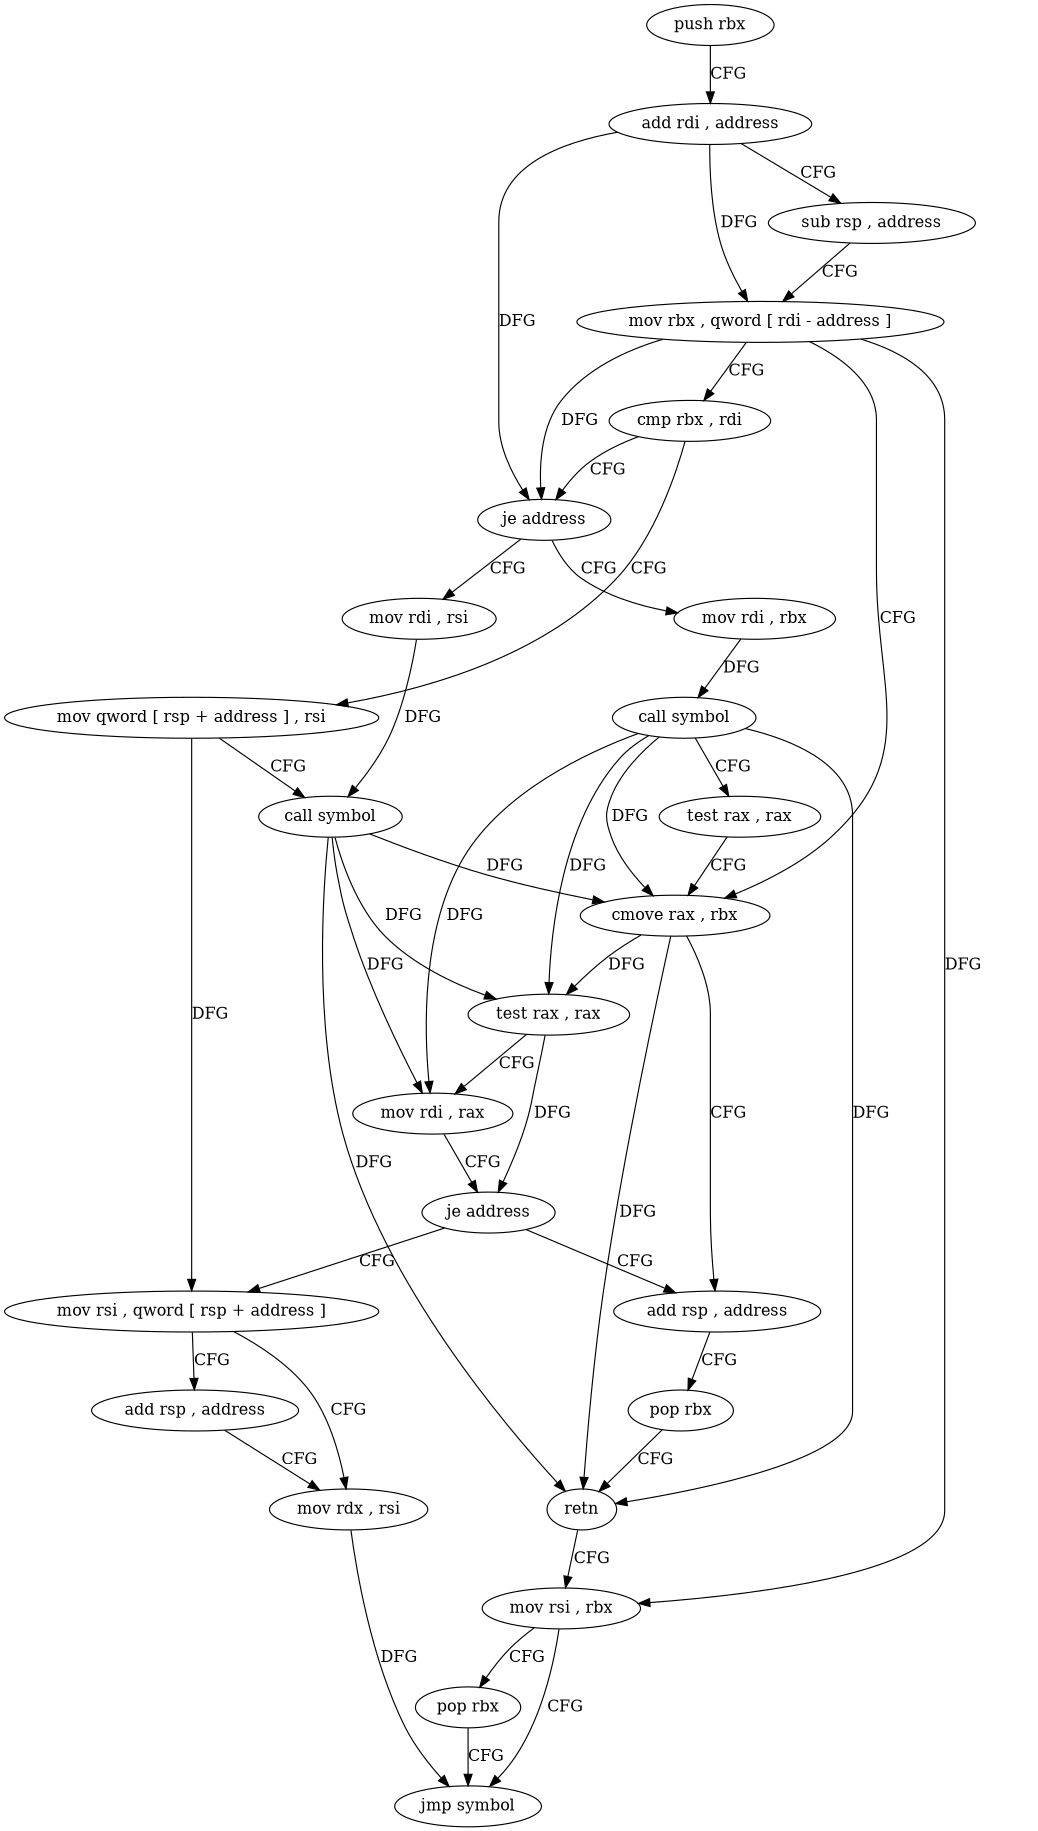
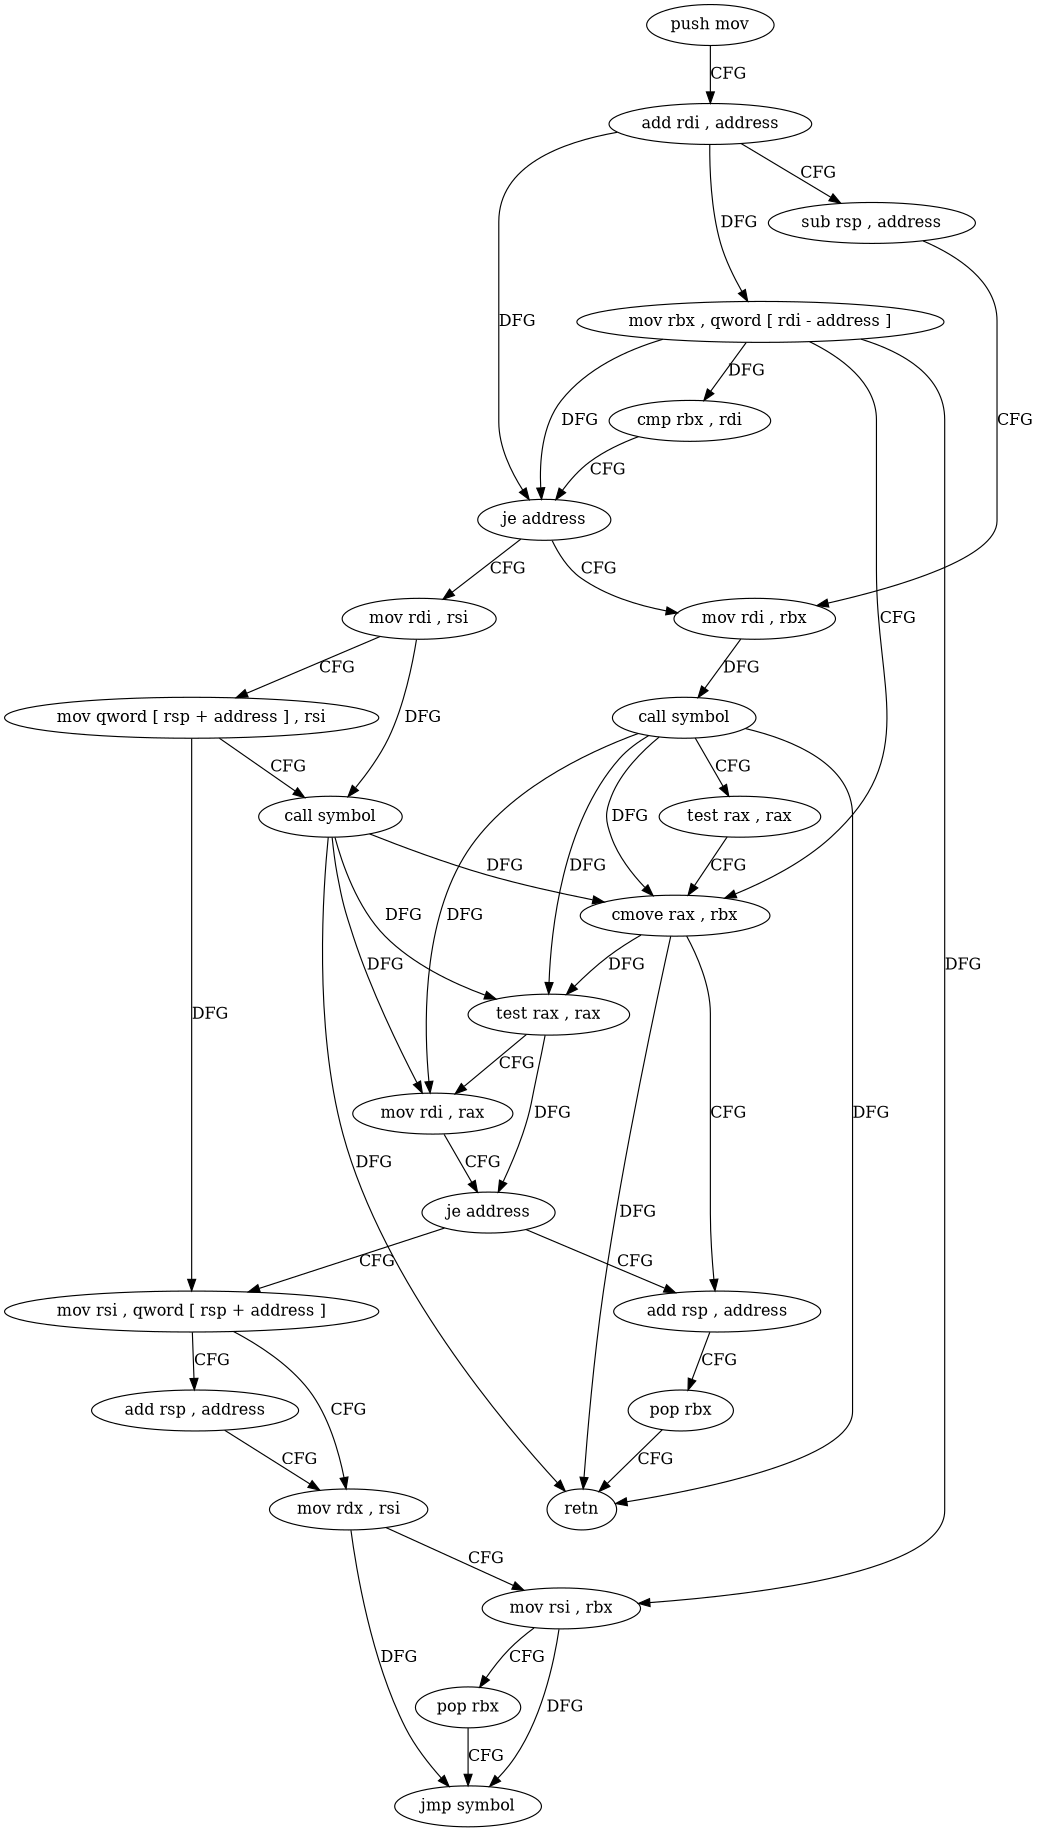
node "push rbx": label "push rbx" -> "push mov"
edge "sub rsp , address" -> "mov rbx , qword [ rdi - address ]": now "sub rsp , address" -> "mov rdi , rbx"
edge "mov rbx , qword [ rdi - address ]" -> "cmp rbx , rdi": label "CFG" -> "DFG"
edge "cmp rbx , rdi" -> "mov qword [ rsp + address ] , rsi": now "mov rdi , rsi" -> "mov qword [ rsp + address ] , rsi"
edge "retn" -> "mov rsi , rbx": now "mov rdx , rsi" -> "mov rsi , rbx"
edge "mov rsi , rbx" -> "jmp symbol": label "CFG" -> "DFG"
